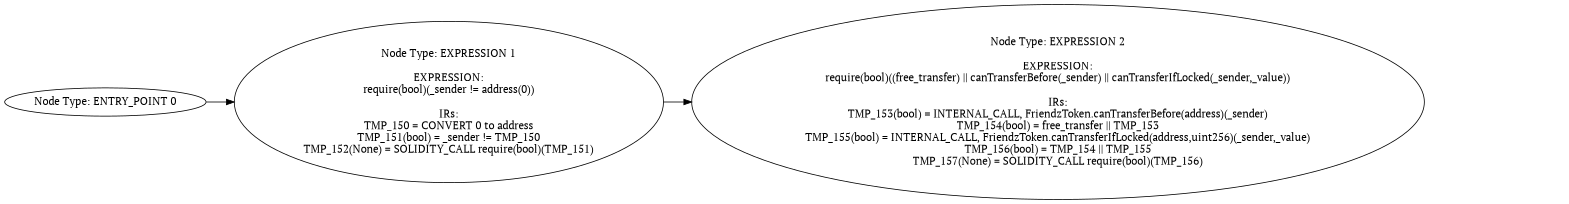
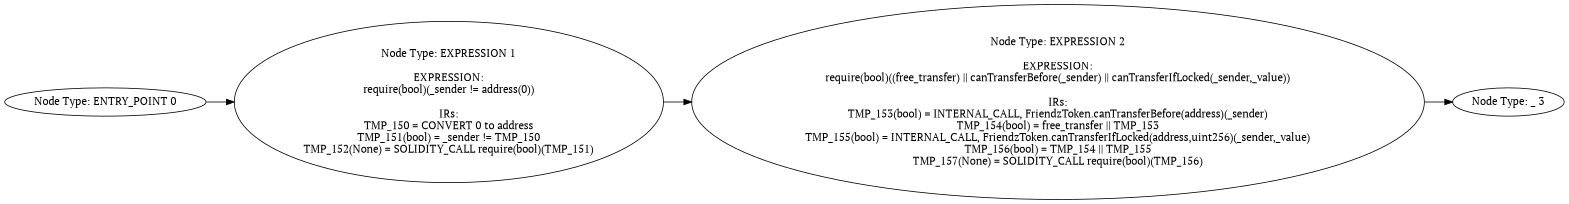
node "Node Type: _ 3": added
